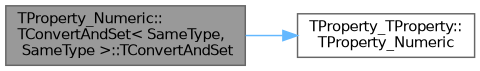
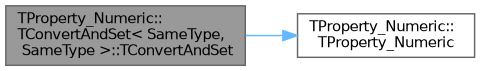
node "TProperty_TProperty:: TProperty_Numeric": label "TProperty_TProperty:: TProperty_Numeric" -> "TProperty_Numeric:: TProperty_Numeric"
